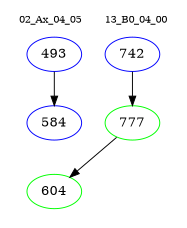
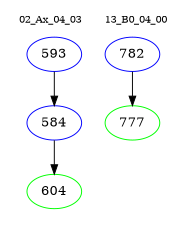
cluster "02_Ax_04_05": label "02_Ax_04_05" -> "02_Ax_04_03"
node "493": label "493" -> "593"
node "742": label "742" -> "782"
edge "777" -> "604": now "584" -> "604"
